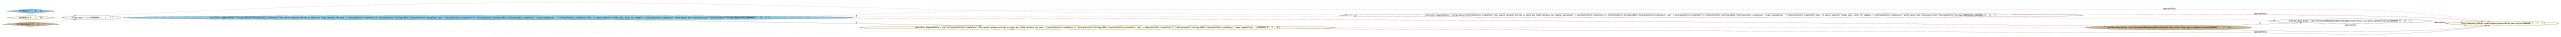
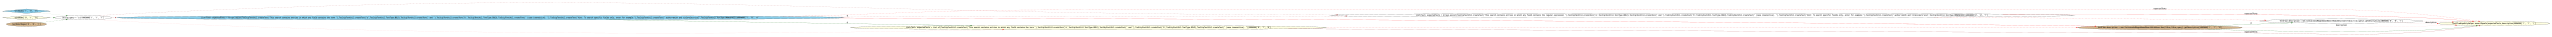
node "testNoAstRegex['0', '0', '1']": shape diamond -> ellipse
